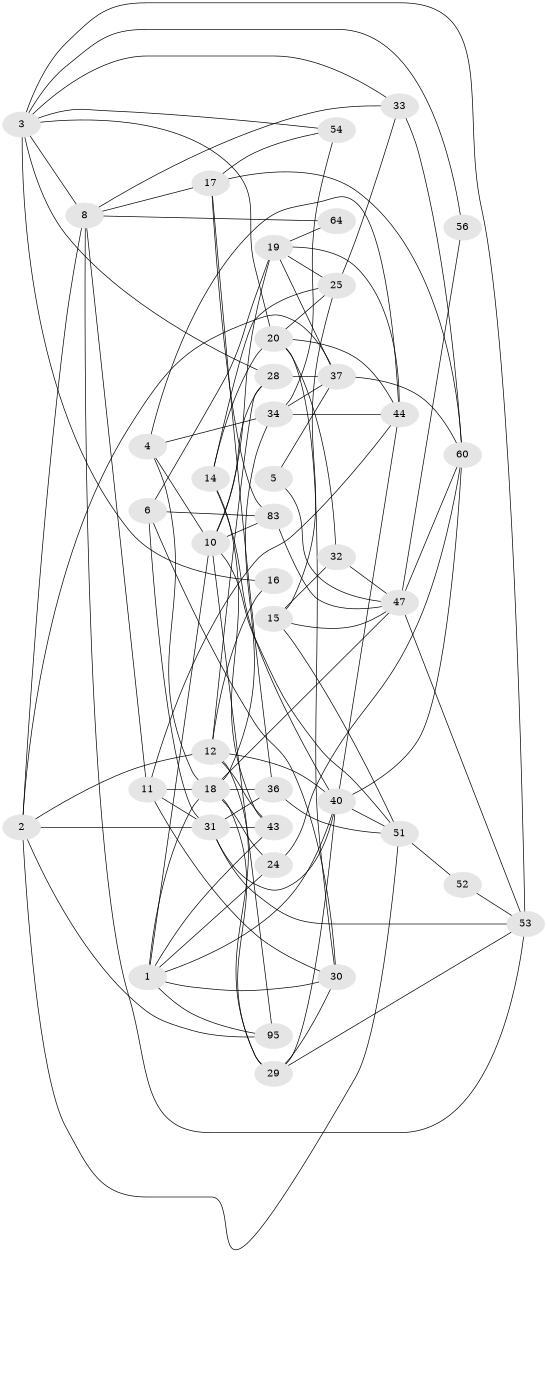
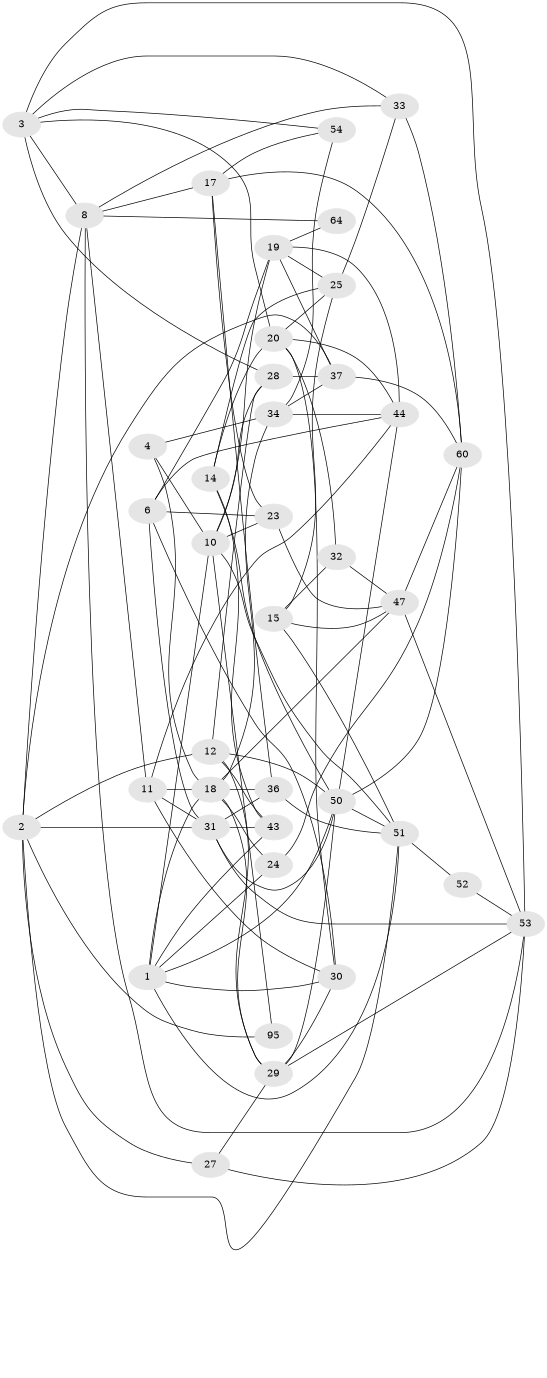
edge "44" -- "4": now "44" -- "6"
node "56": removed
node "5": removed
node "83": label "83" -> "23"
node "16": removed
node "40": label "40" -> "50"
edge "1" -- "95": now "1" -- "51"
node "27": added
